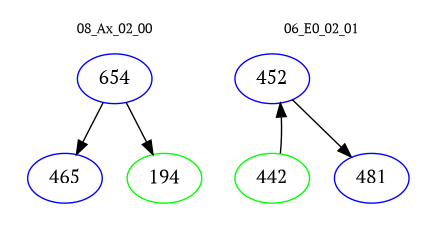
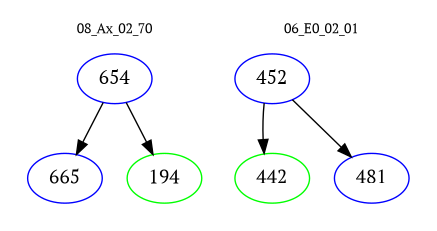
cluster "08_Ax_02_00": label "08_Ax_02_00" -> "08_Ax_02_70"
edge "442" -> "452": reversed
node "465": label "465" -> "665"
